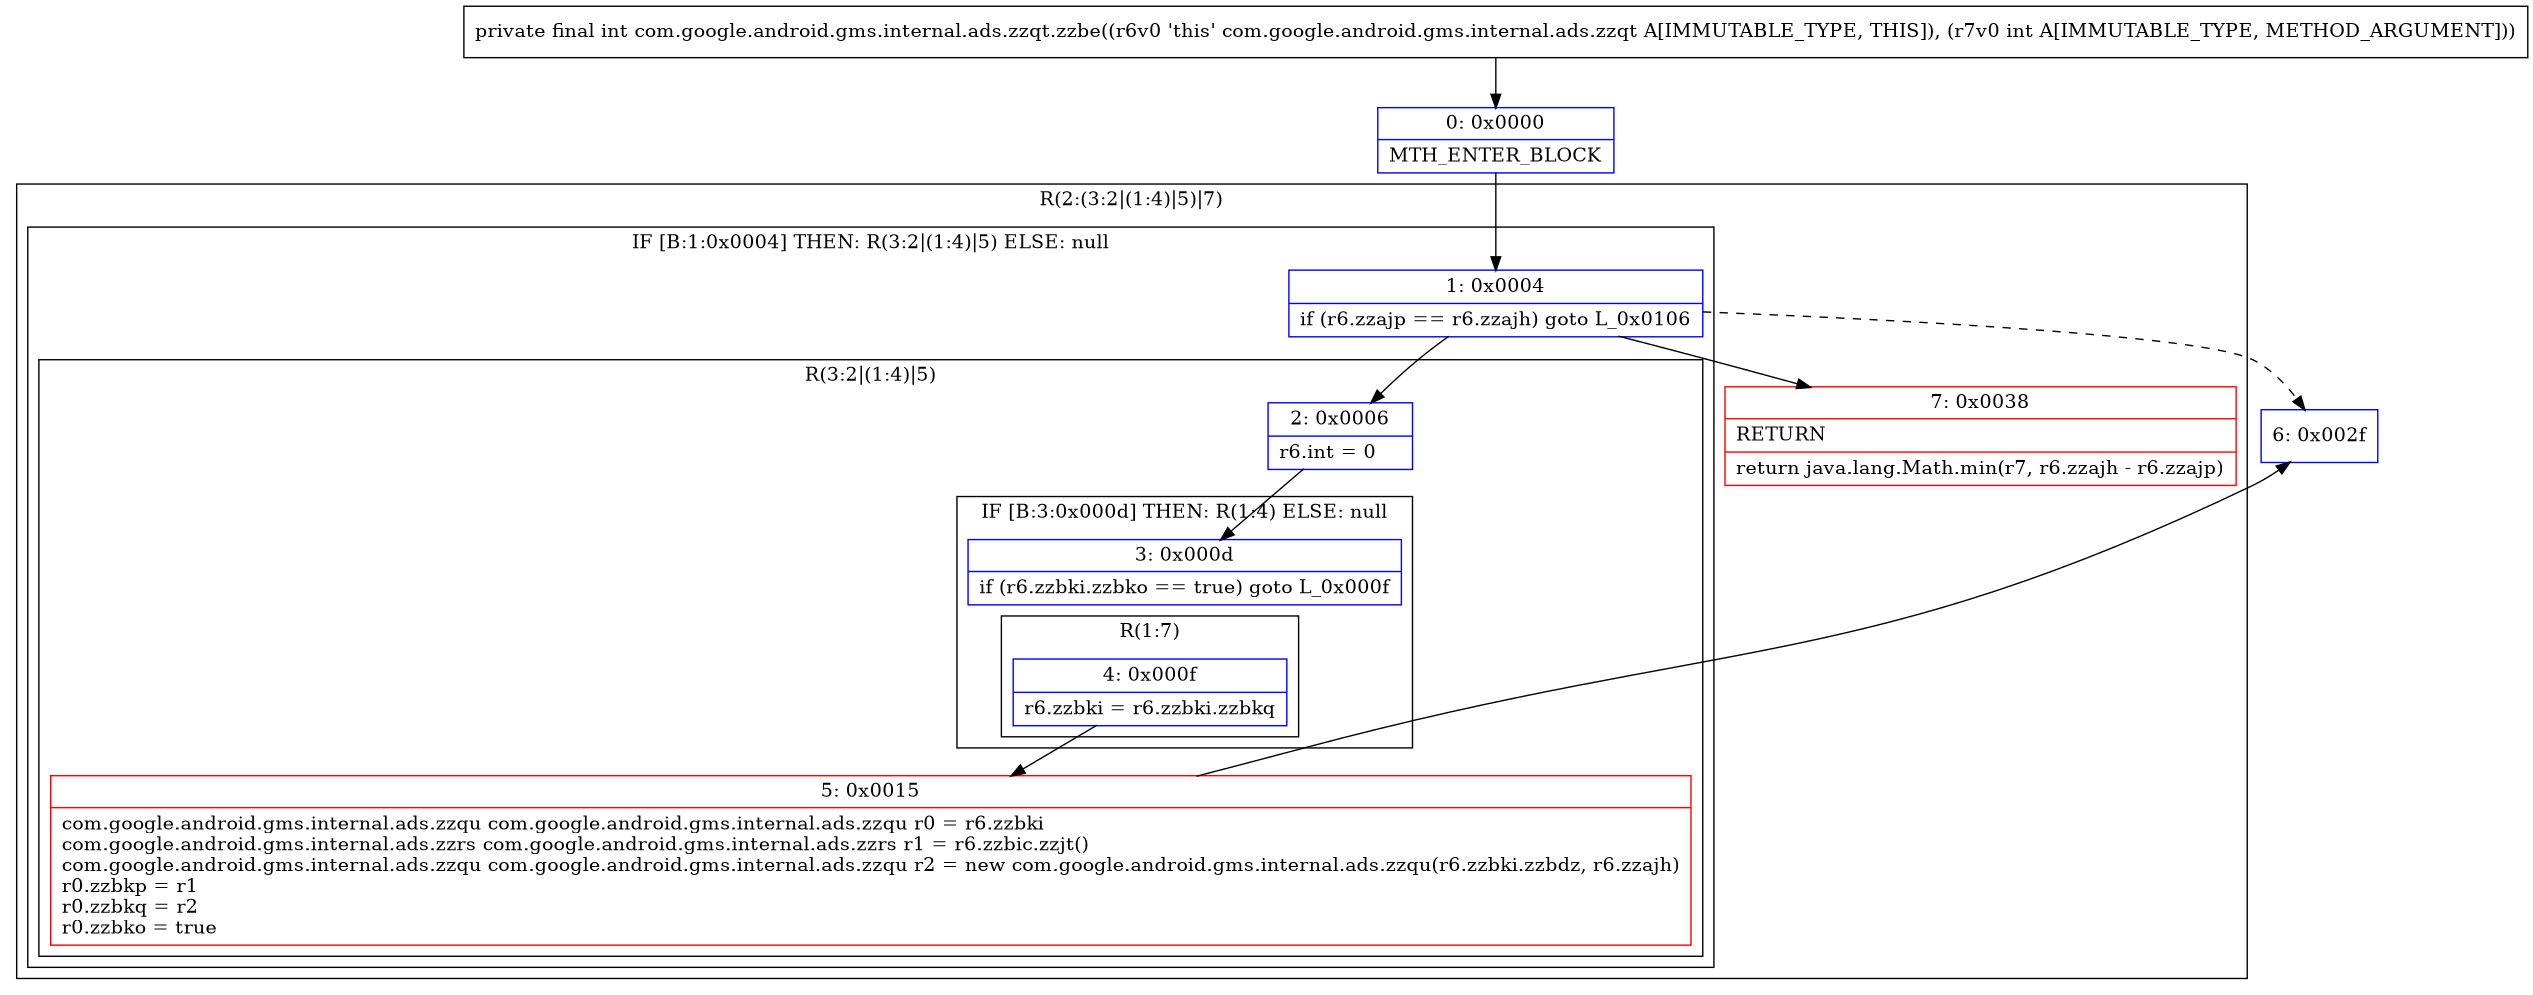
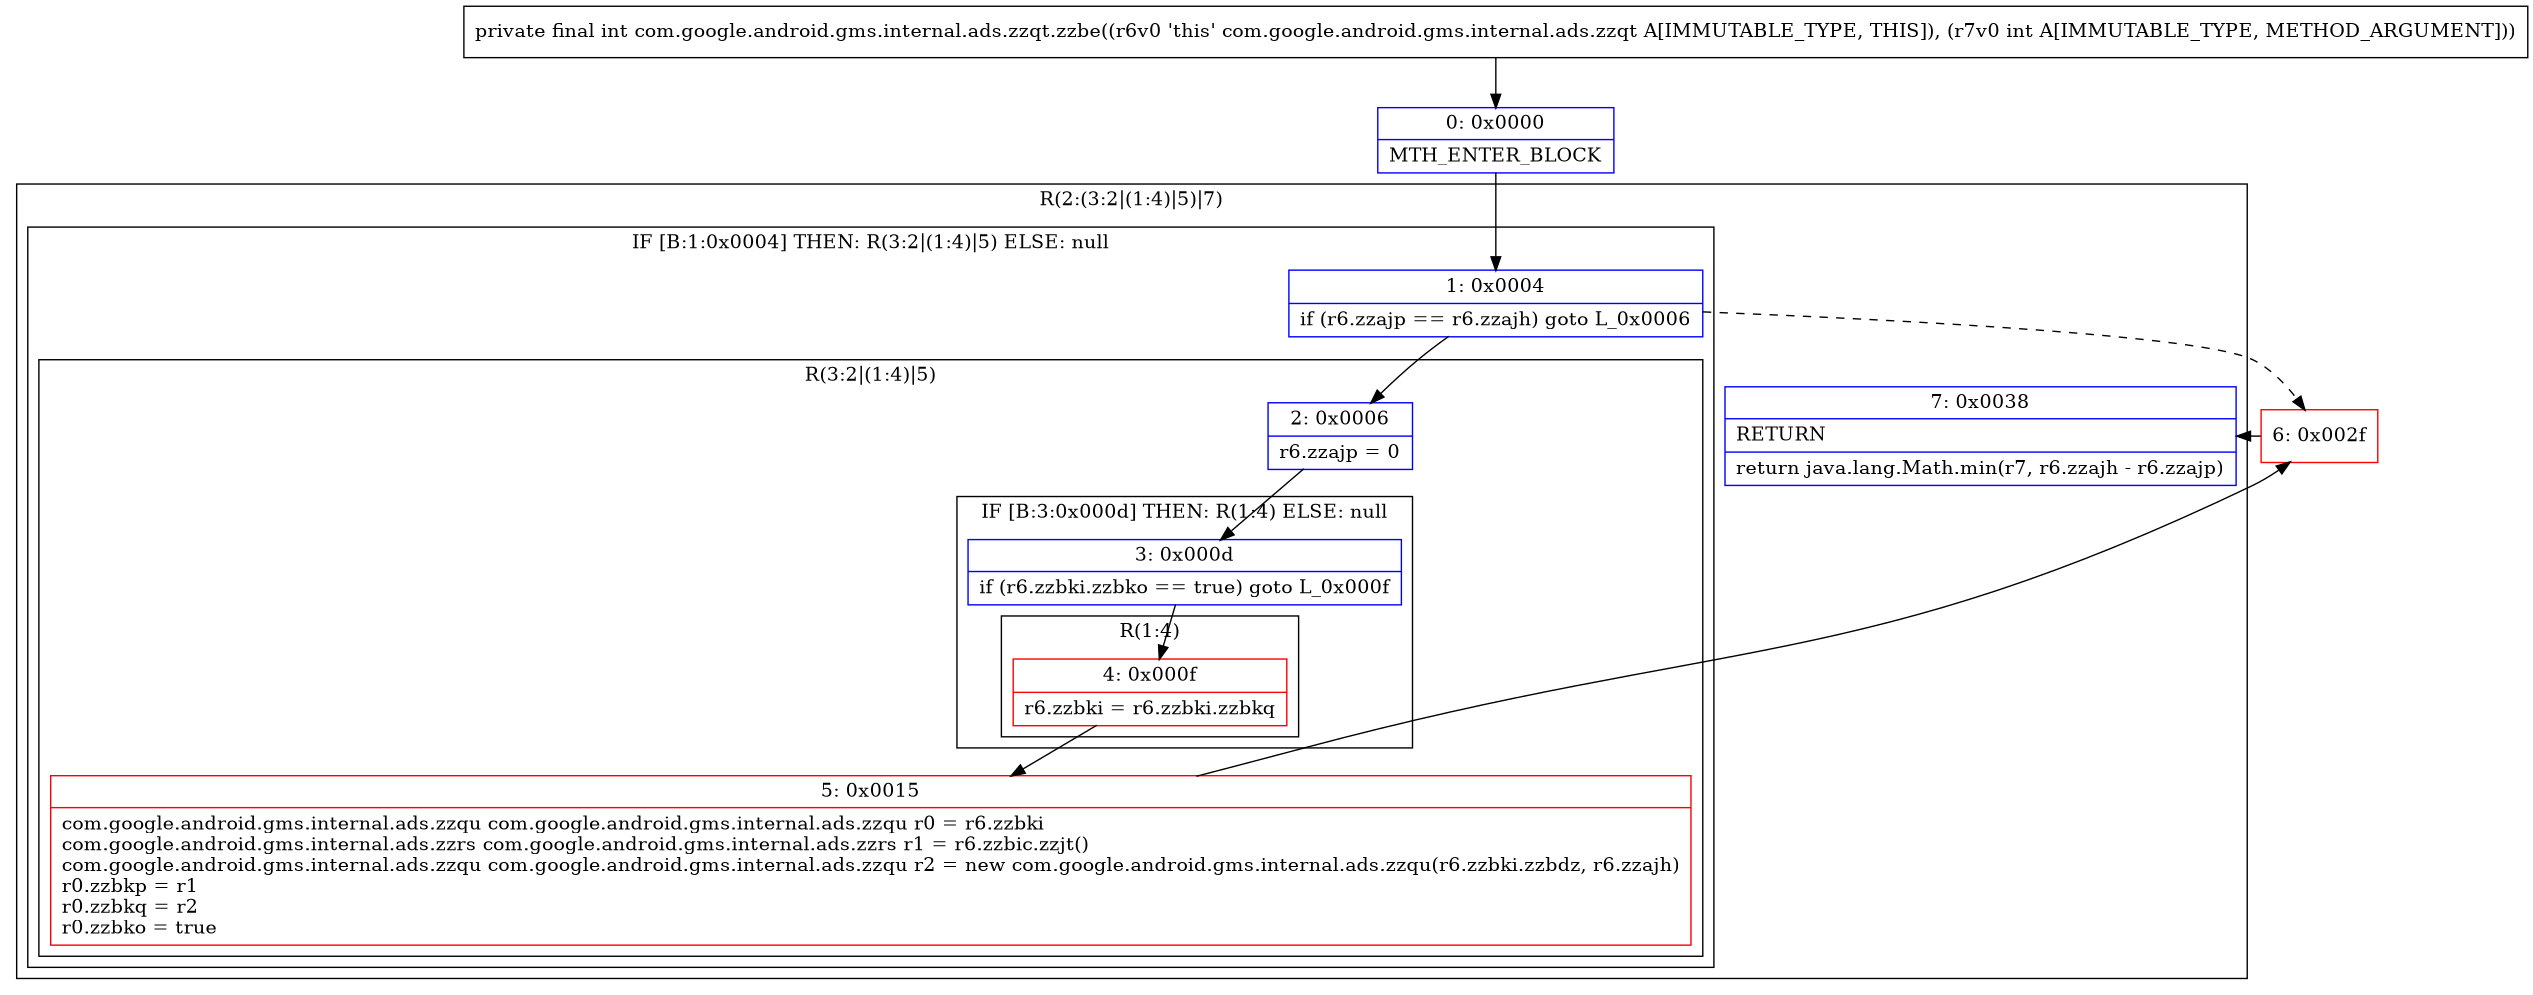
node "1: 0x0004": text "if (r6.zzajp == r6.zzajh) goto L_0x0106" -> "if (r6.zzajp == r6.zzajh) goto L_0x0006"
edge "1: 0x0004" -> "7: 0x0038": now "6: 0x002f" -> "7: 0x0038"
node "7: 0x0038": color red -> blue
node "6: 0x002f": color blue -> red
node "2: 0x0006": text "r6.int = 0" -> "r6.zzajp = 0"
edge "3: 0x000d" -> "4: 0x000f": added
cluster "R(1:7)": label "R(1:7)" -> "R(1:4)"
node "4: 0x000f": color blue -> red
